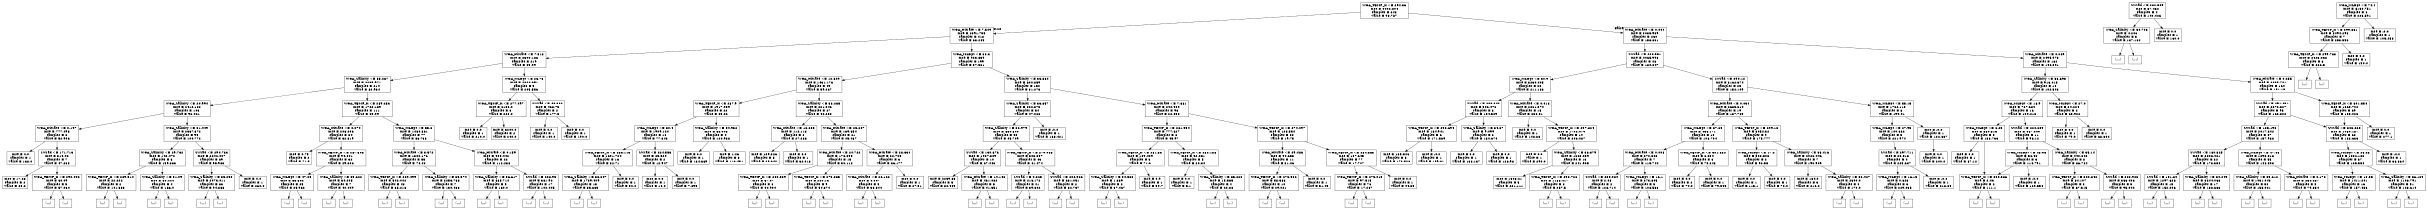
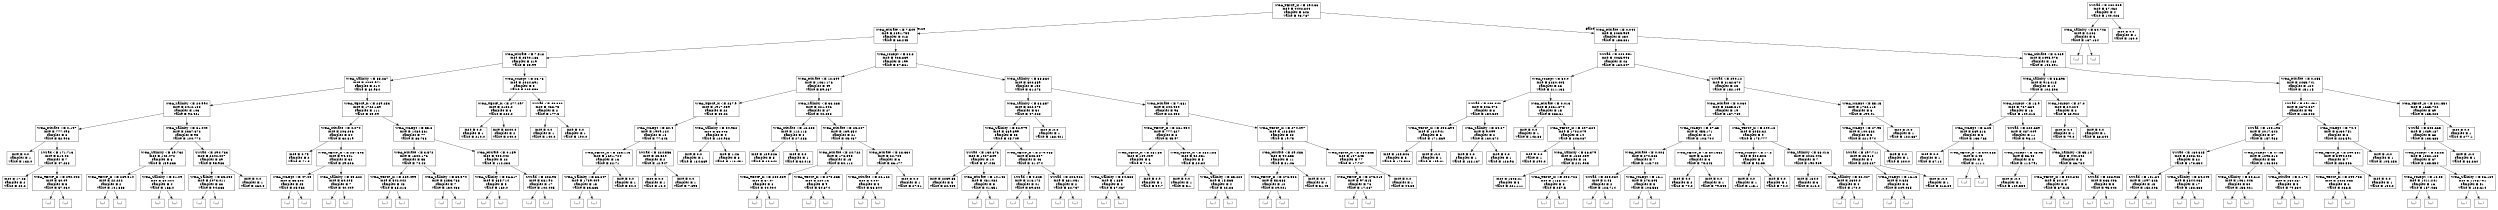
edge "SWrad <= 291.431 mse = 2672.327 samples = 95 value = 163.302" -> "SWrad <= 303.665 mse = 1489.187 samples = 68 value = 133.683": now "SWrad <= 291.431 mse = 2672.327 samples = 95 value = 163.302" -> "WOA_MLDpt <= 74.4 mse = 6130.751 samples = 8 value = 226.591"
edge "mse = -0.0 samples = 1 value = 122.687" -> "mse = 0.0 samples = 1 value = 200.0": now "WOA_MLDpt <= 27.95 mse = 100.632 samples = 5 value = 221.974" -> "mse = 0.0 samples = 1 value = 200.0"
edge "WOA_MLDpt <= 45.95 mse = 56.43 samples = 3 value = 114.791" -> "WOA_TEMP_K <= 300.386 mse = 2.43 samples = 2 value = 111.1": removed
